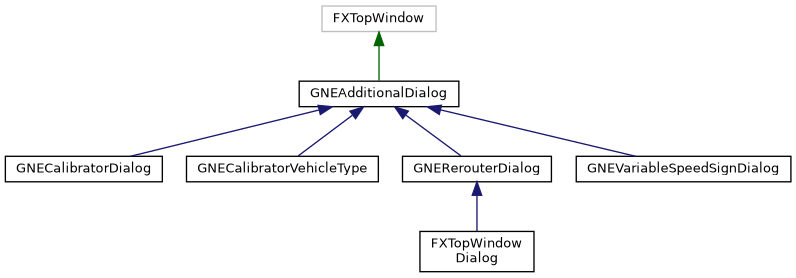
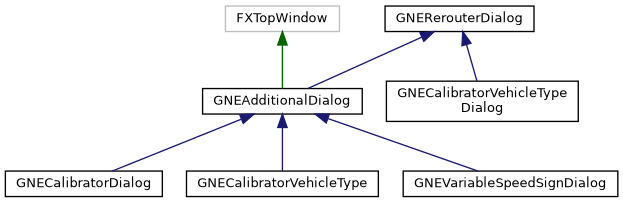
edge "GNERerouterDialog" -> "GNEAdditionalDialog": reversed
node "FXTopWindow Dialog": label "FXTopWindow Dialog" -> "GNECalibratorVehicleType Dialog"
